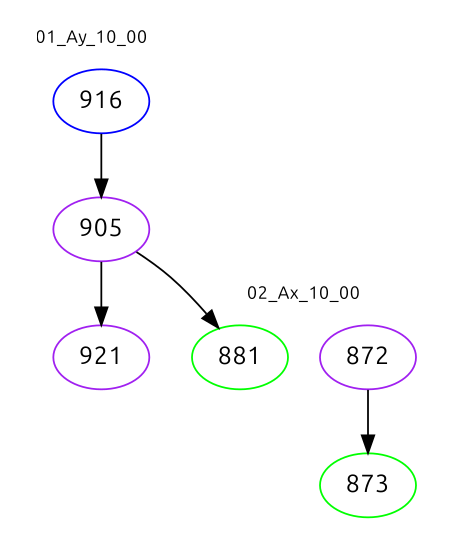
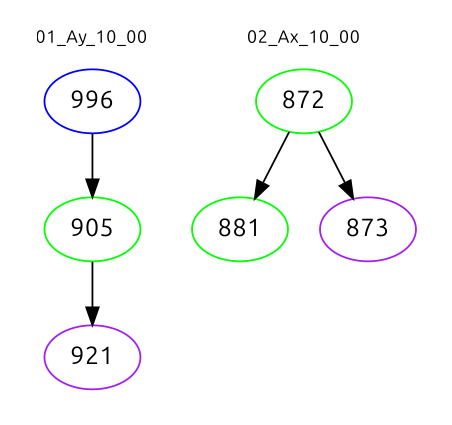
node "916": label "916" -> "996"
node "905": color purple -> green
edge "905" -> "881": now "872" -> "881"
node "872": color purple -> green
node "873": color green -> purple
